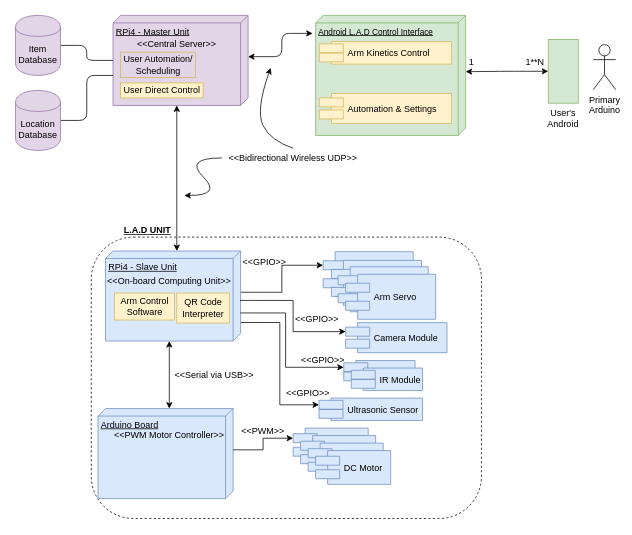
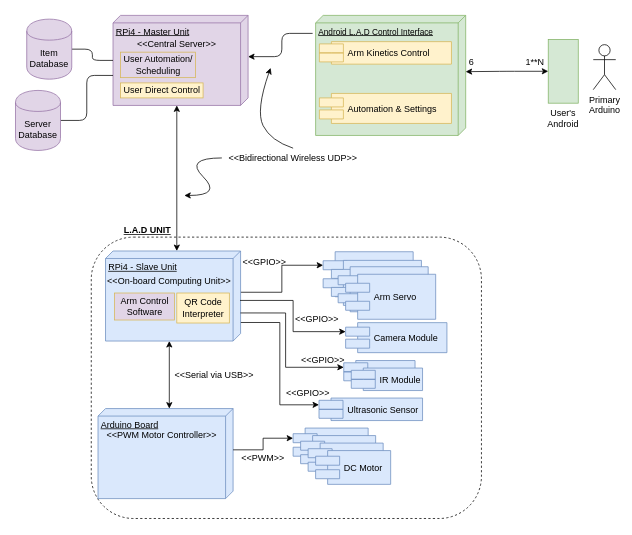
edge "RPi4 - Master Unit" -- "Android L.A.D Control Interface": arrowhead classic -> none
node "Item Database": moved (38, 45) -> (49, 49)
node "1": label "1" -> "6"
node "Location Database": label "Location Database" -> "Server Database"
node "Arm Control Software": fillcolor #fff2cc -> #e1d5e7
node "<<PWM>>": moved (263, 432) -> (263, 458)
node "<<PWM Motor Controller>>": moved (169, 435) -> (162, 435)
